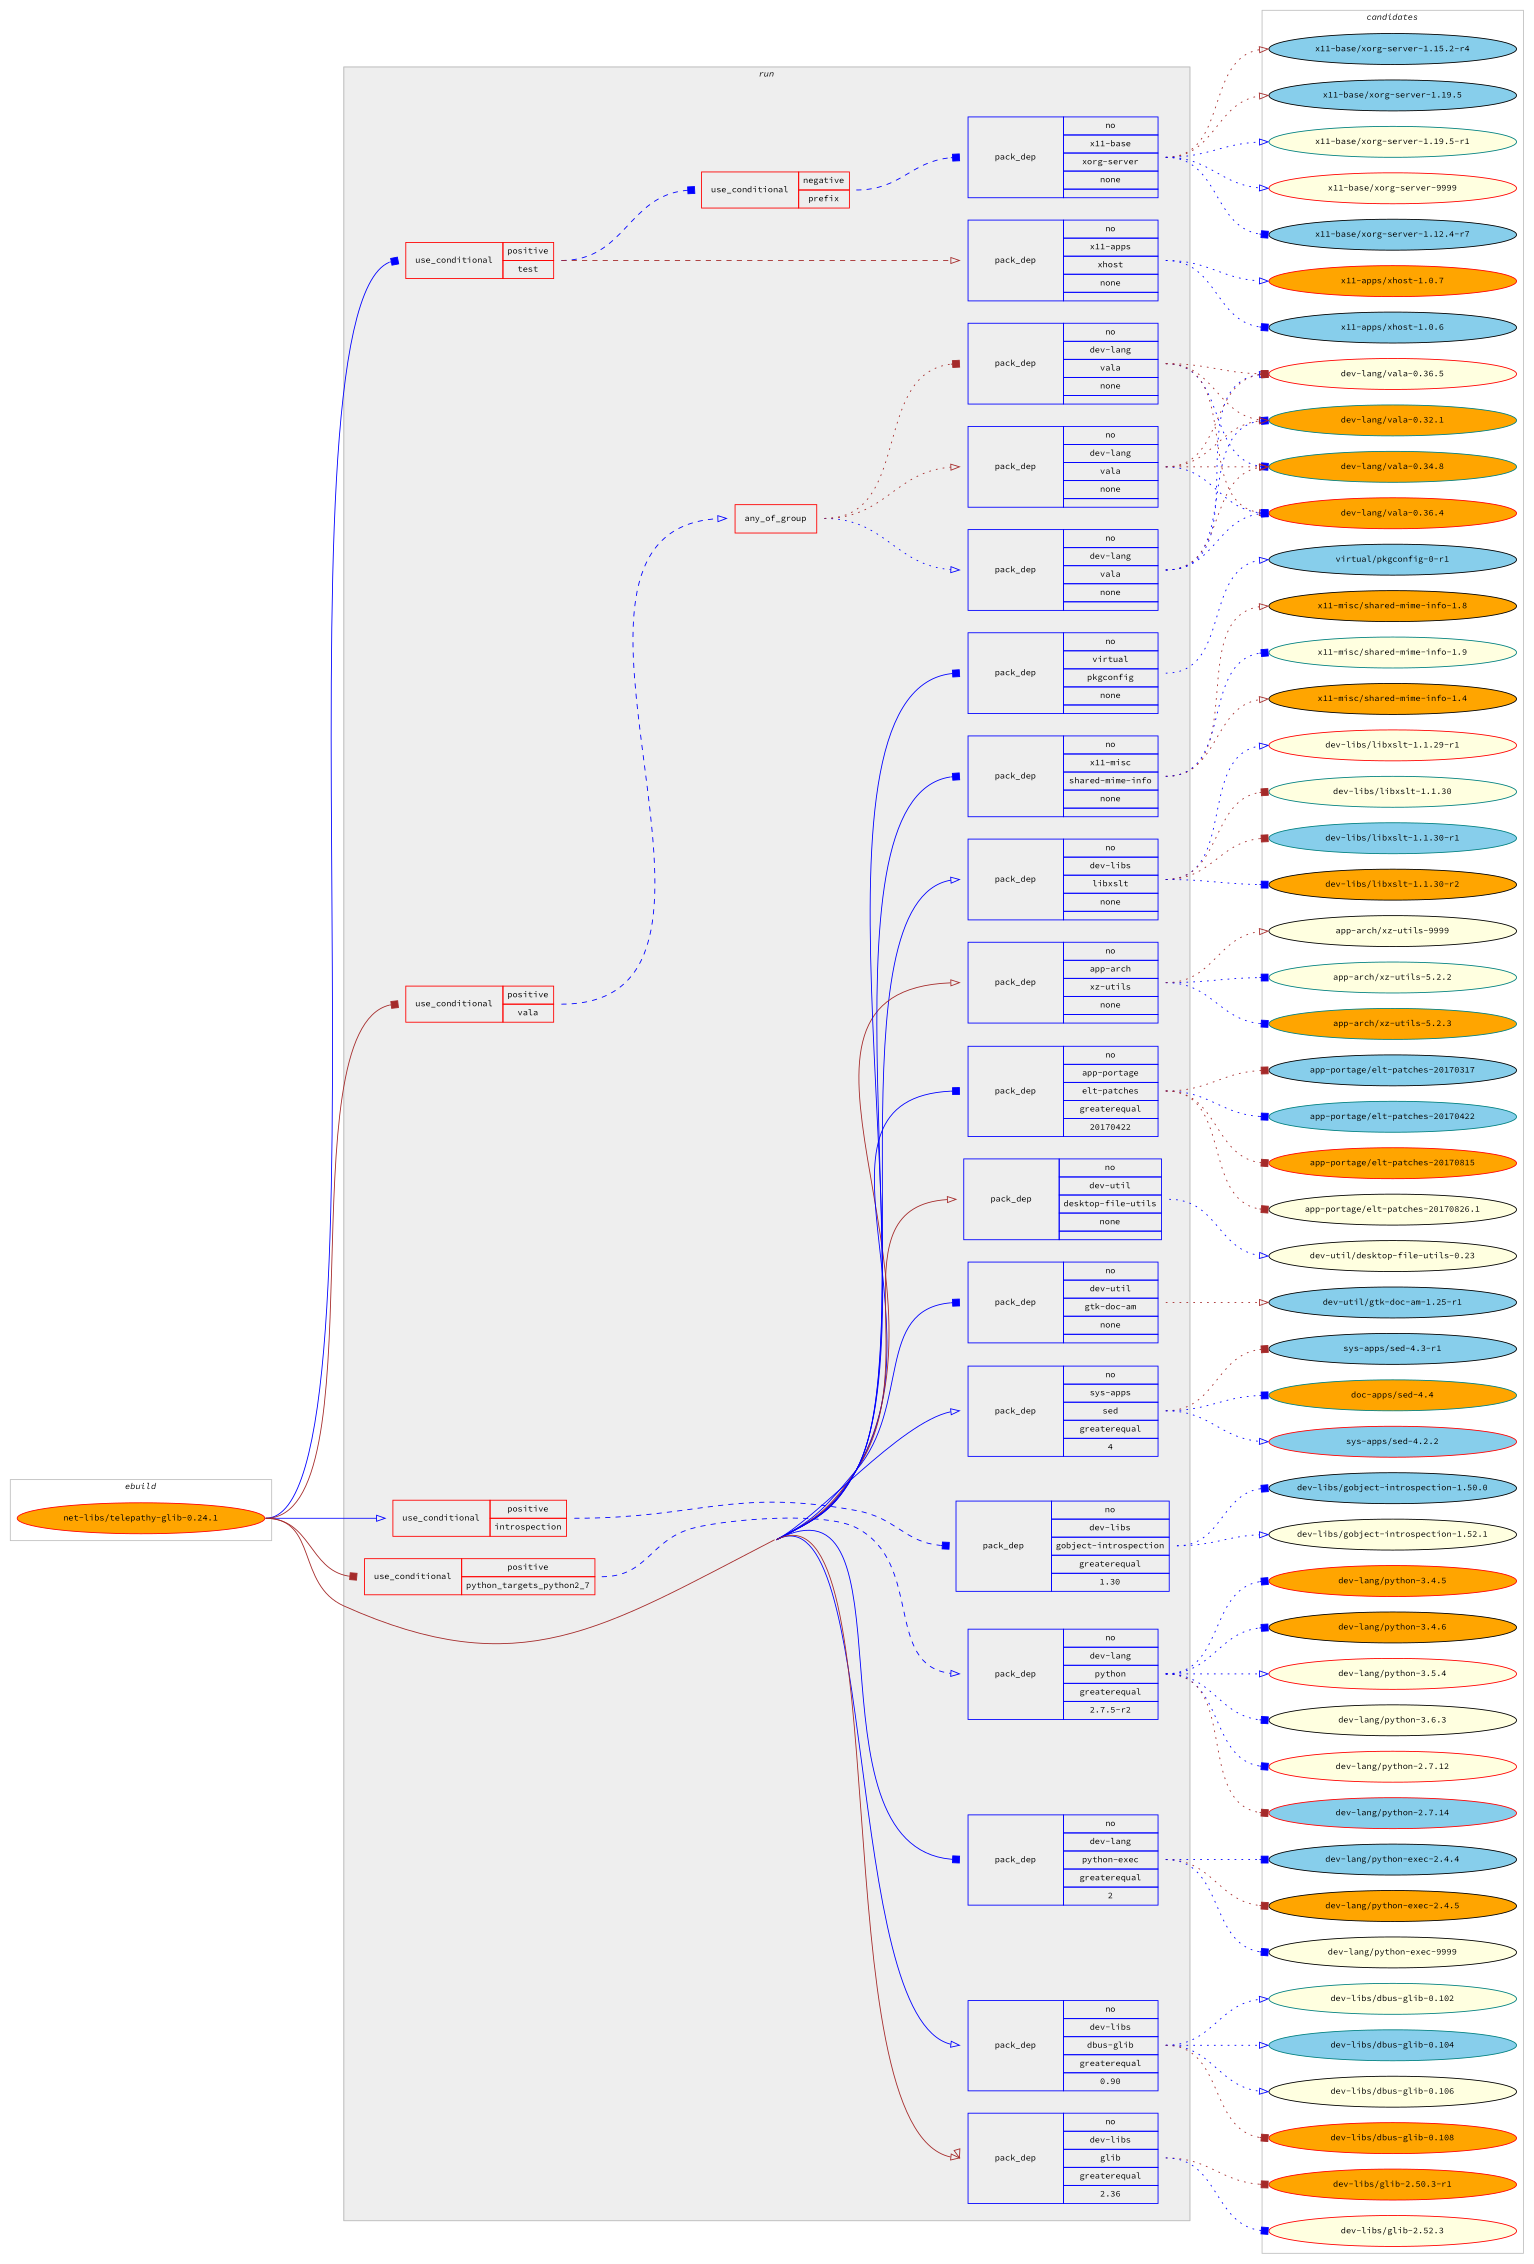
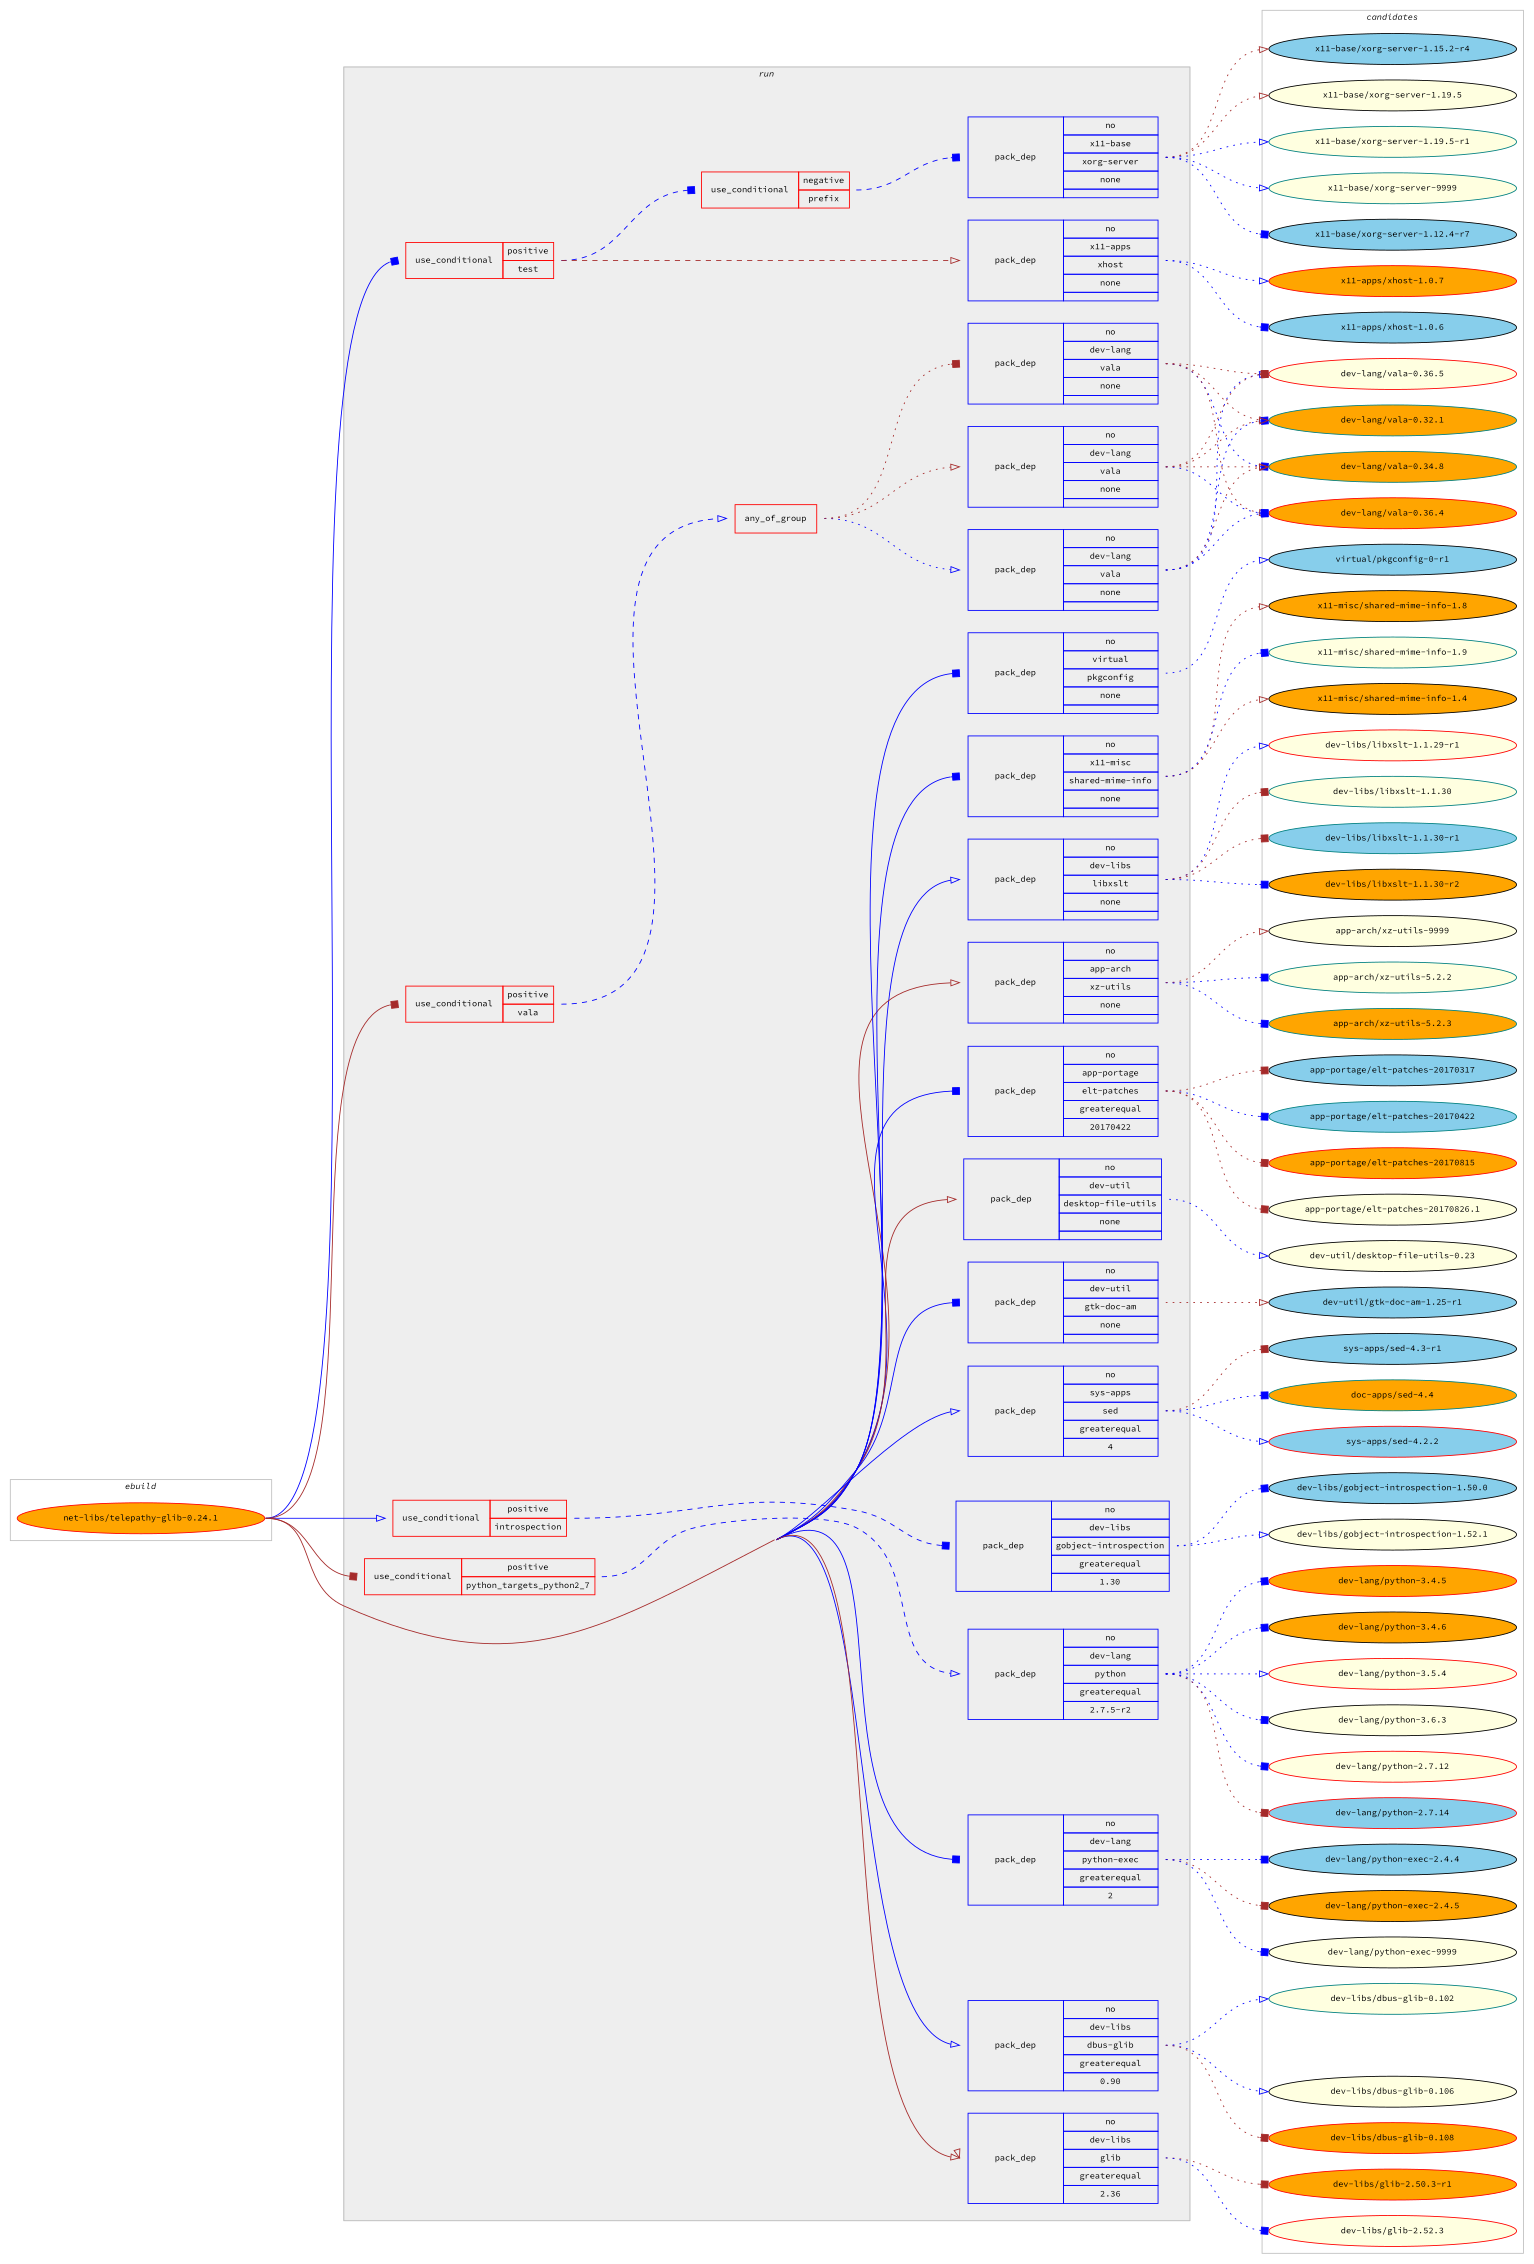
node "x11-base/xorg-server-1.19.5": fillcolor skyblue -> lightyellow
node "x11-base/xorg-server-9999": color red -> teal
node "dev-libs/dbus-glib-0.104": removed
